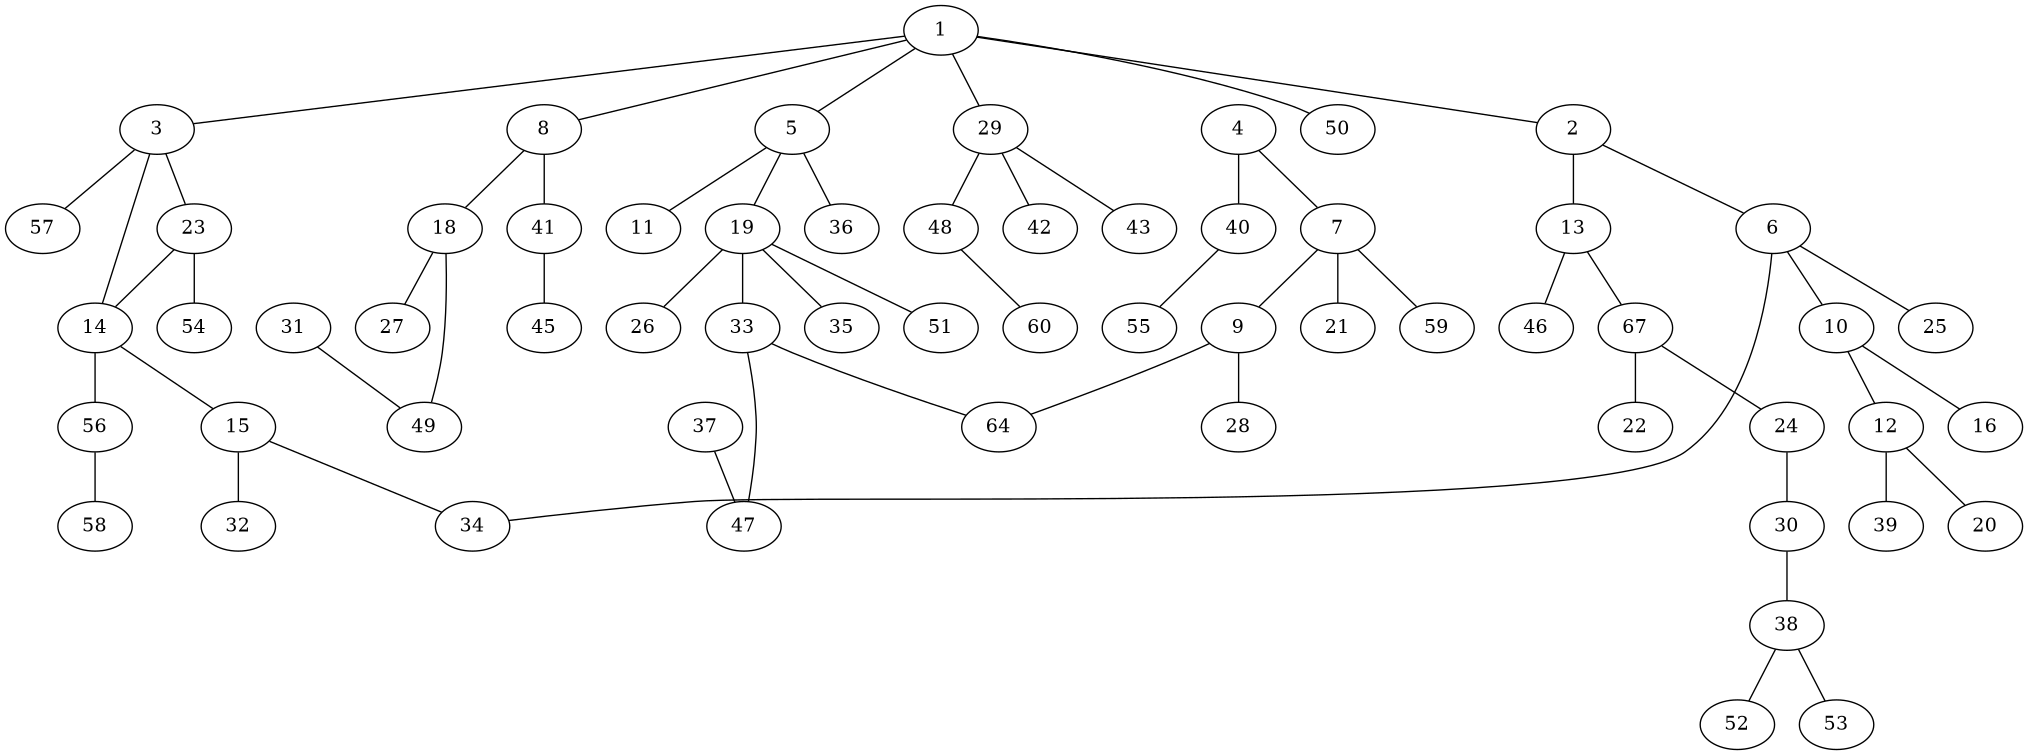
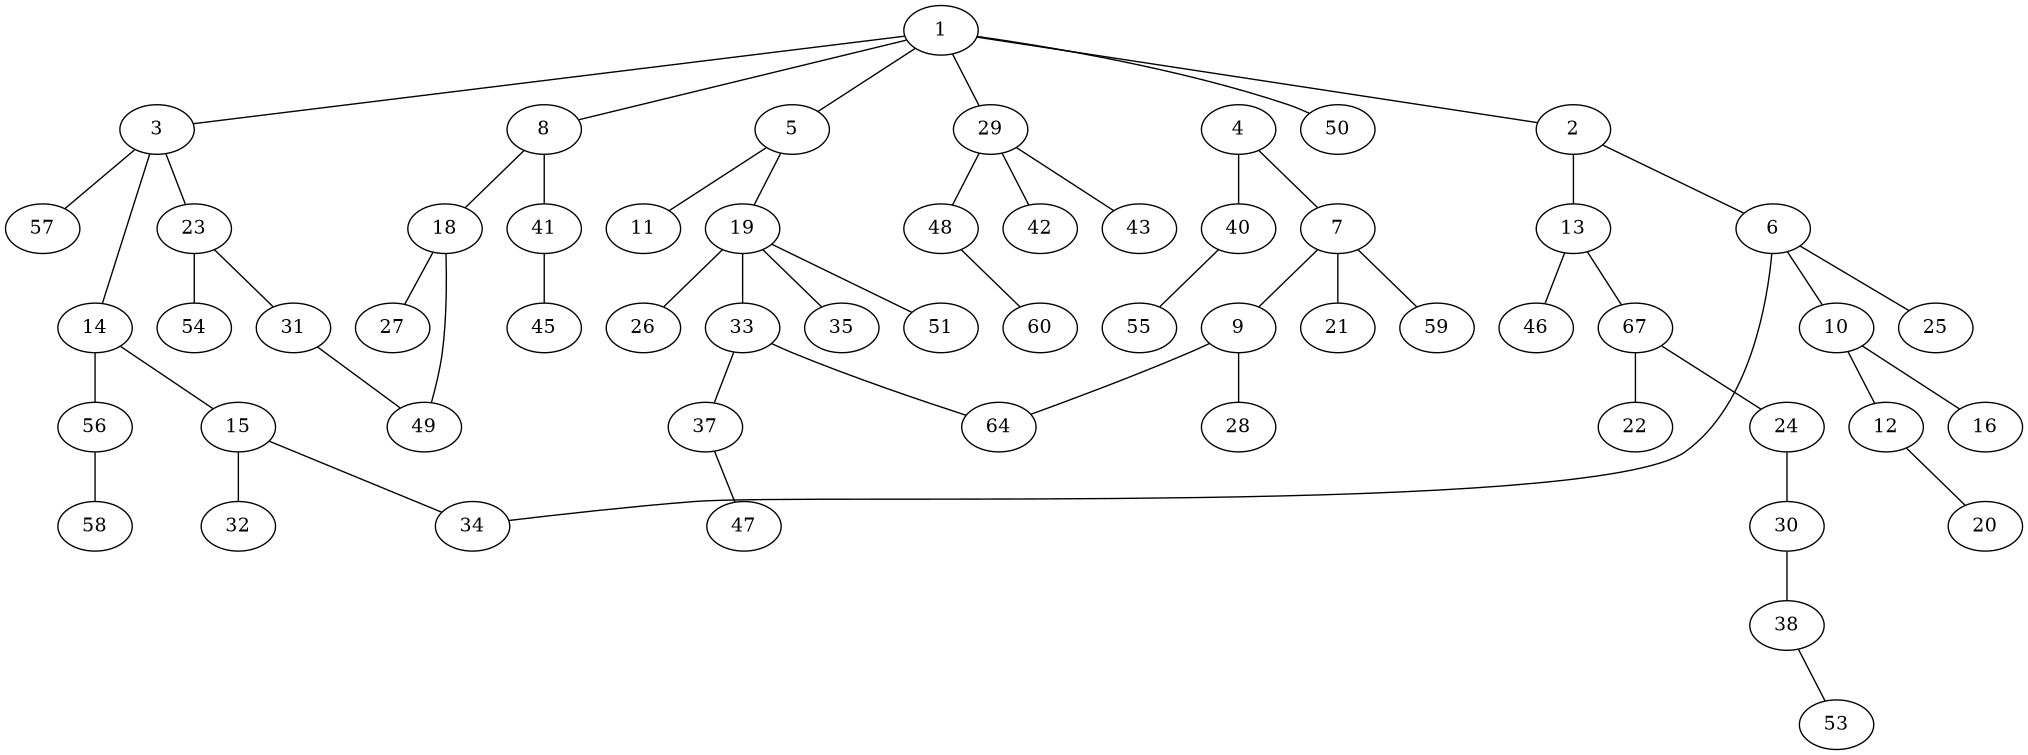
node "36": removed
edge "23" -- "14": now "23" -- "31"
edge "33" -- "47": now "33" -- "37"
node "39": removed
node "52": removed
